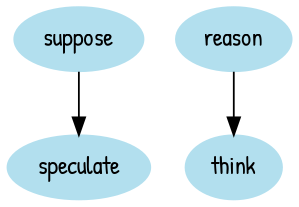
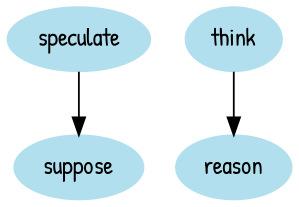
edge "suppose" -> "speculate": reversed
edge "reason" -> "think": reversed
